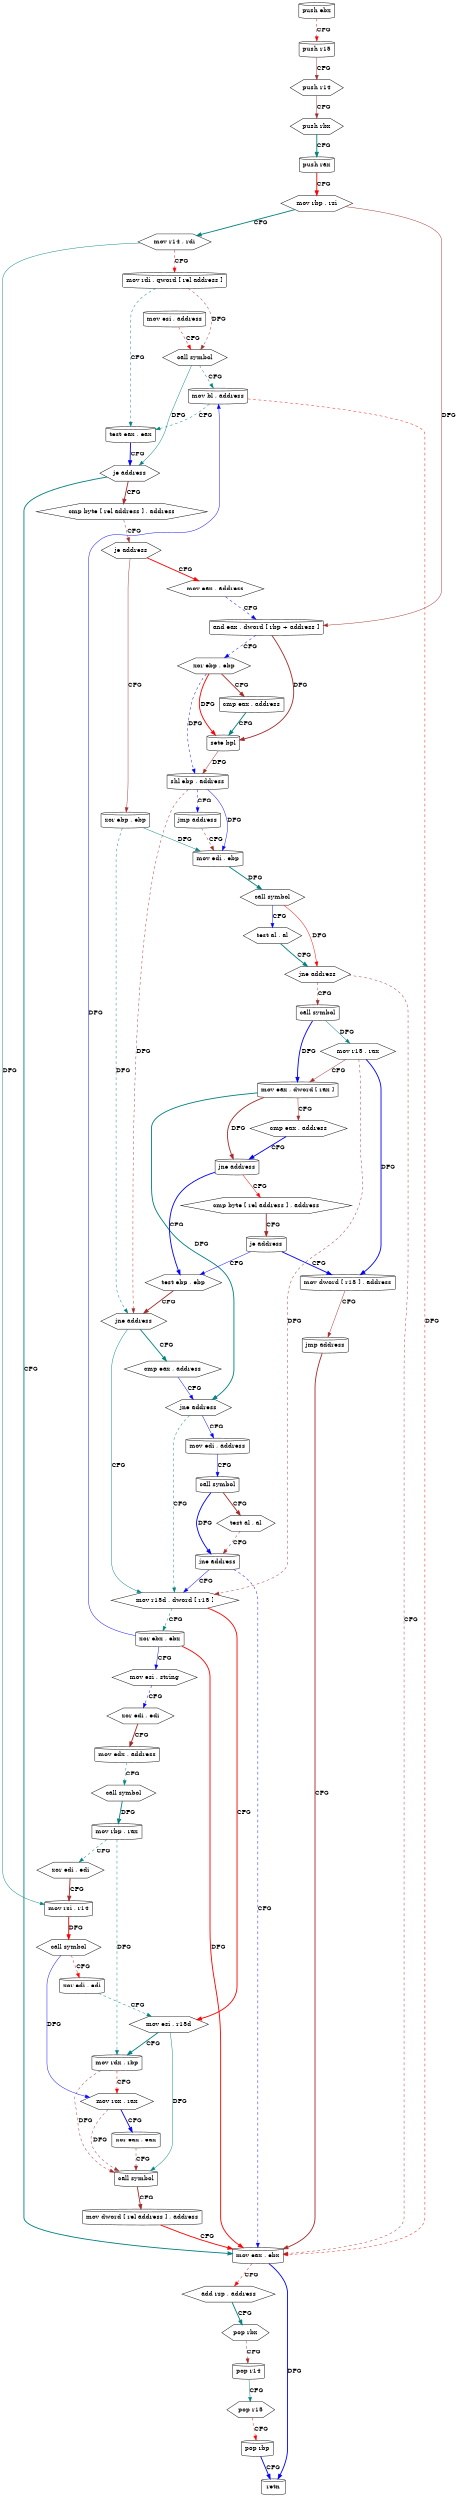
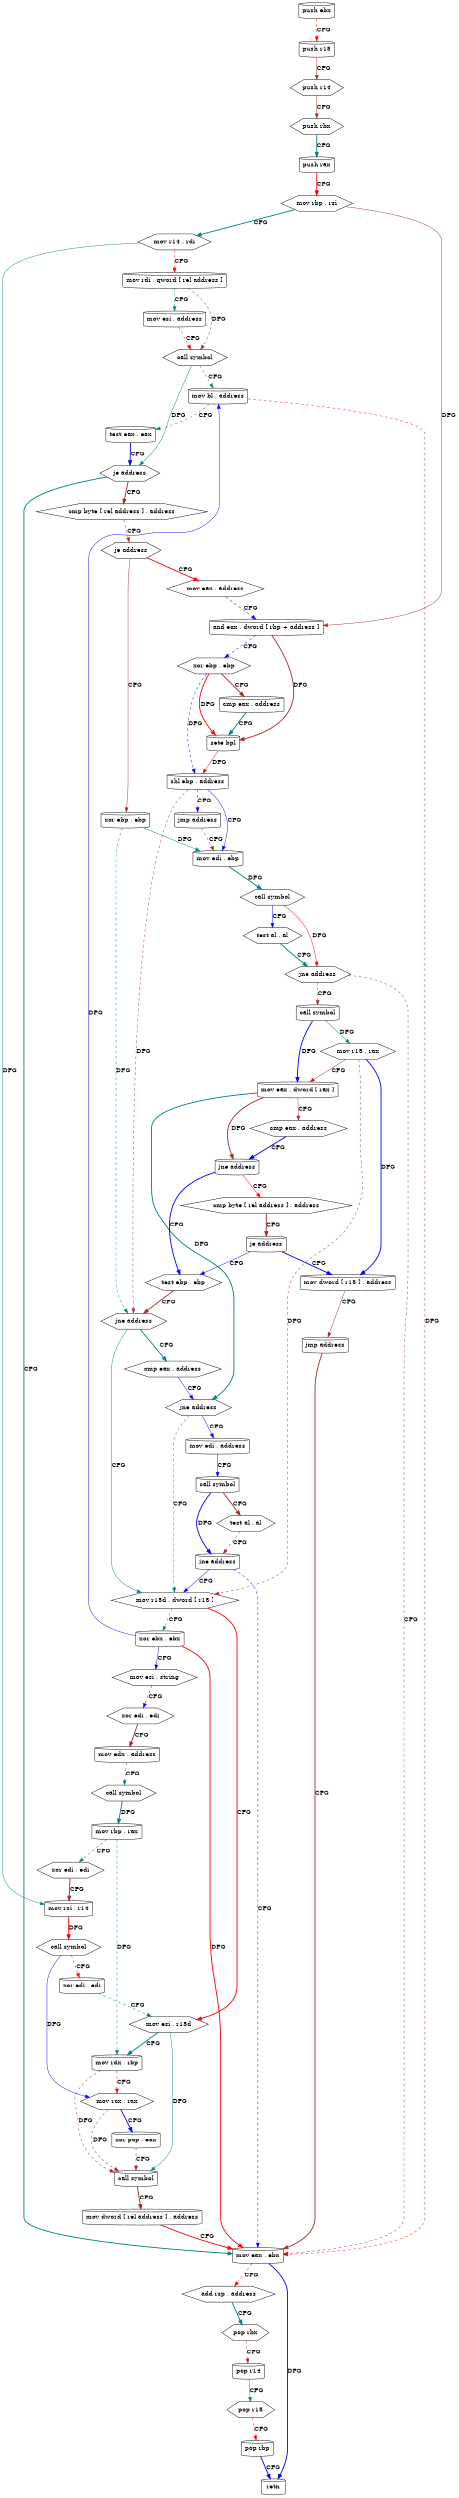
edge "mov rdi , qword [ rel address ]" -> "test eax , eax": now "mov rdi , qword [ rel address ]" -> "mov esi , address"
edge "shl ebp , address" -> "mov edi , ebp": label "DFG" -> "CFG"
node "xor eax , eax": label "xor eax , eax" -> "xor pop , eax"
